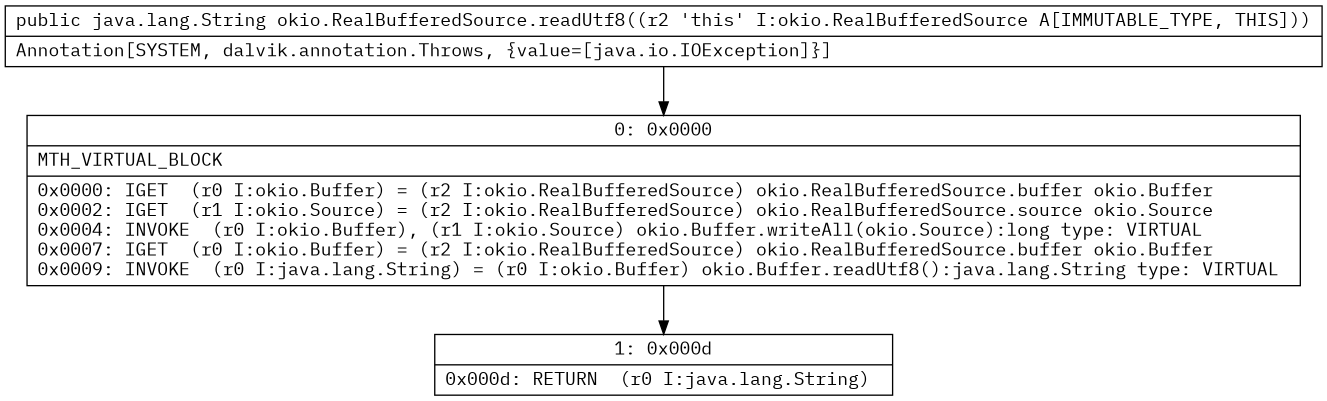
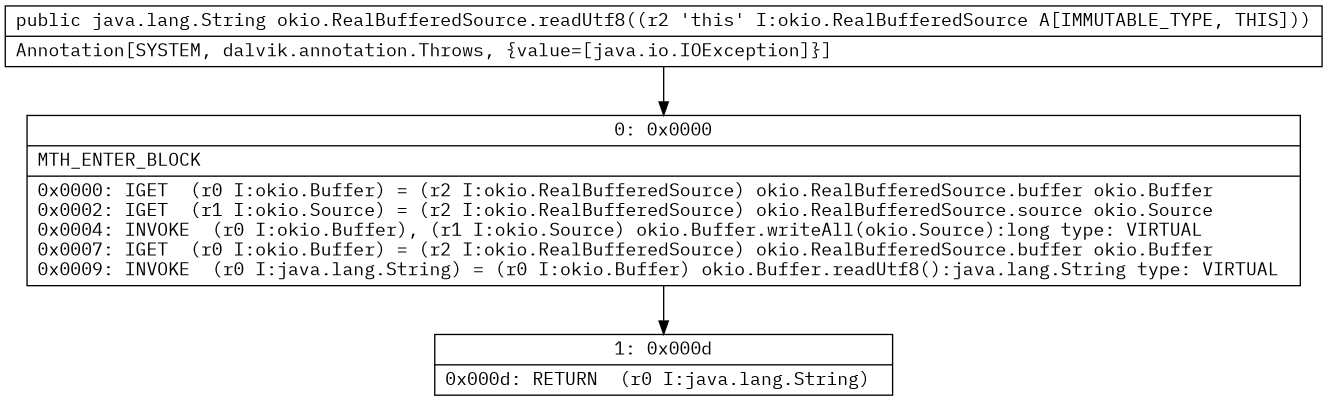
node "0: 0x0000": text "MTH_VIRTUAL_BLOCK" -> "MTH_ENTER_BLOCK"
